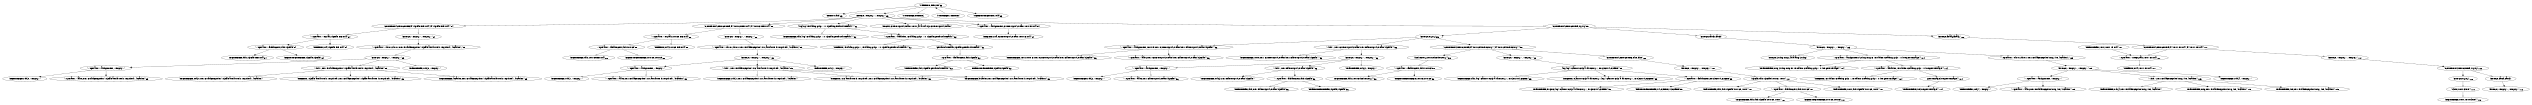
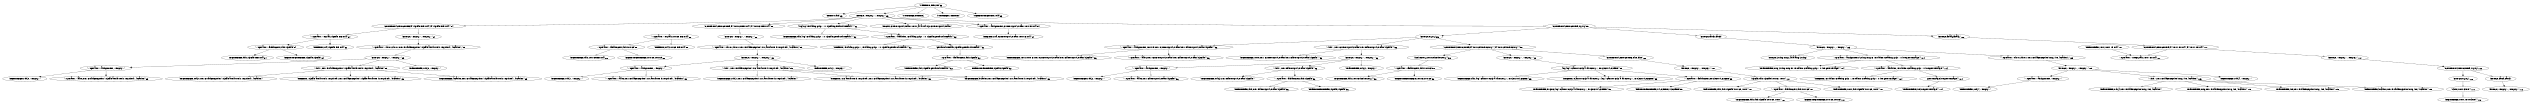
edge "(MODIFIER,VIRTUAL)" -> "(METHOD,execute)": reversed
edge "(CONTROL_STRUCTURE,if (source == null),if (source == null))" -> "(<operator>.equals,source == null)": removed
node "(LITERAL,null,zipFile == null)": text "84" -> "82"
node "(LITERAL,null,zOut != null)": removed
node "(<operator>.alloc,new BuildException(msg, ioe, location))": removed
node "(IDENTIFIER,location,new BuildException(msg, ioe, location))": added
